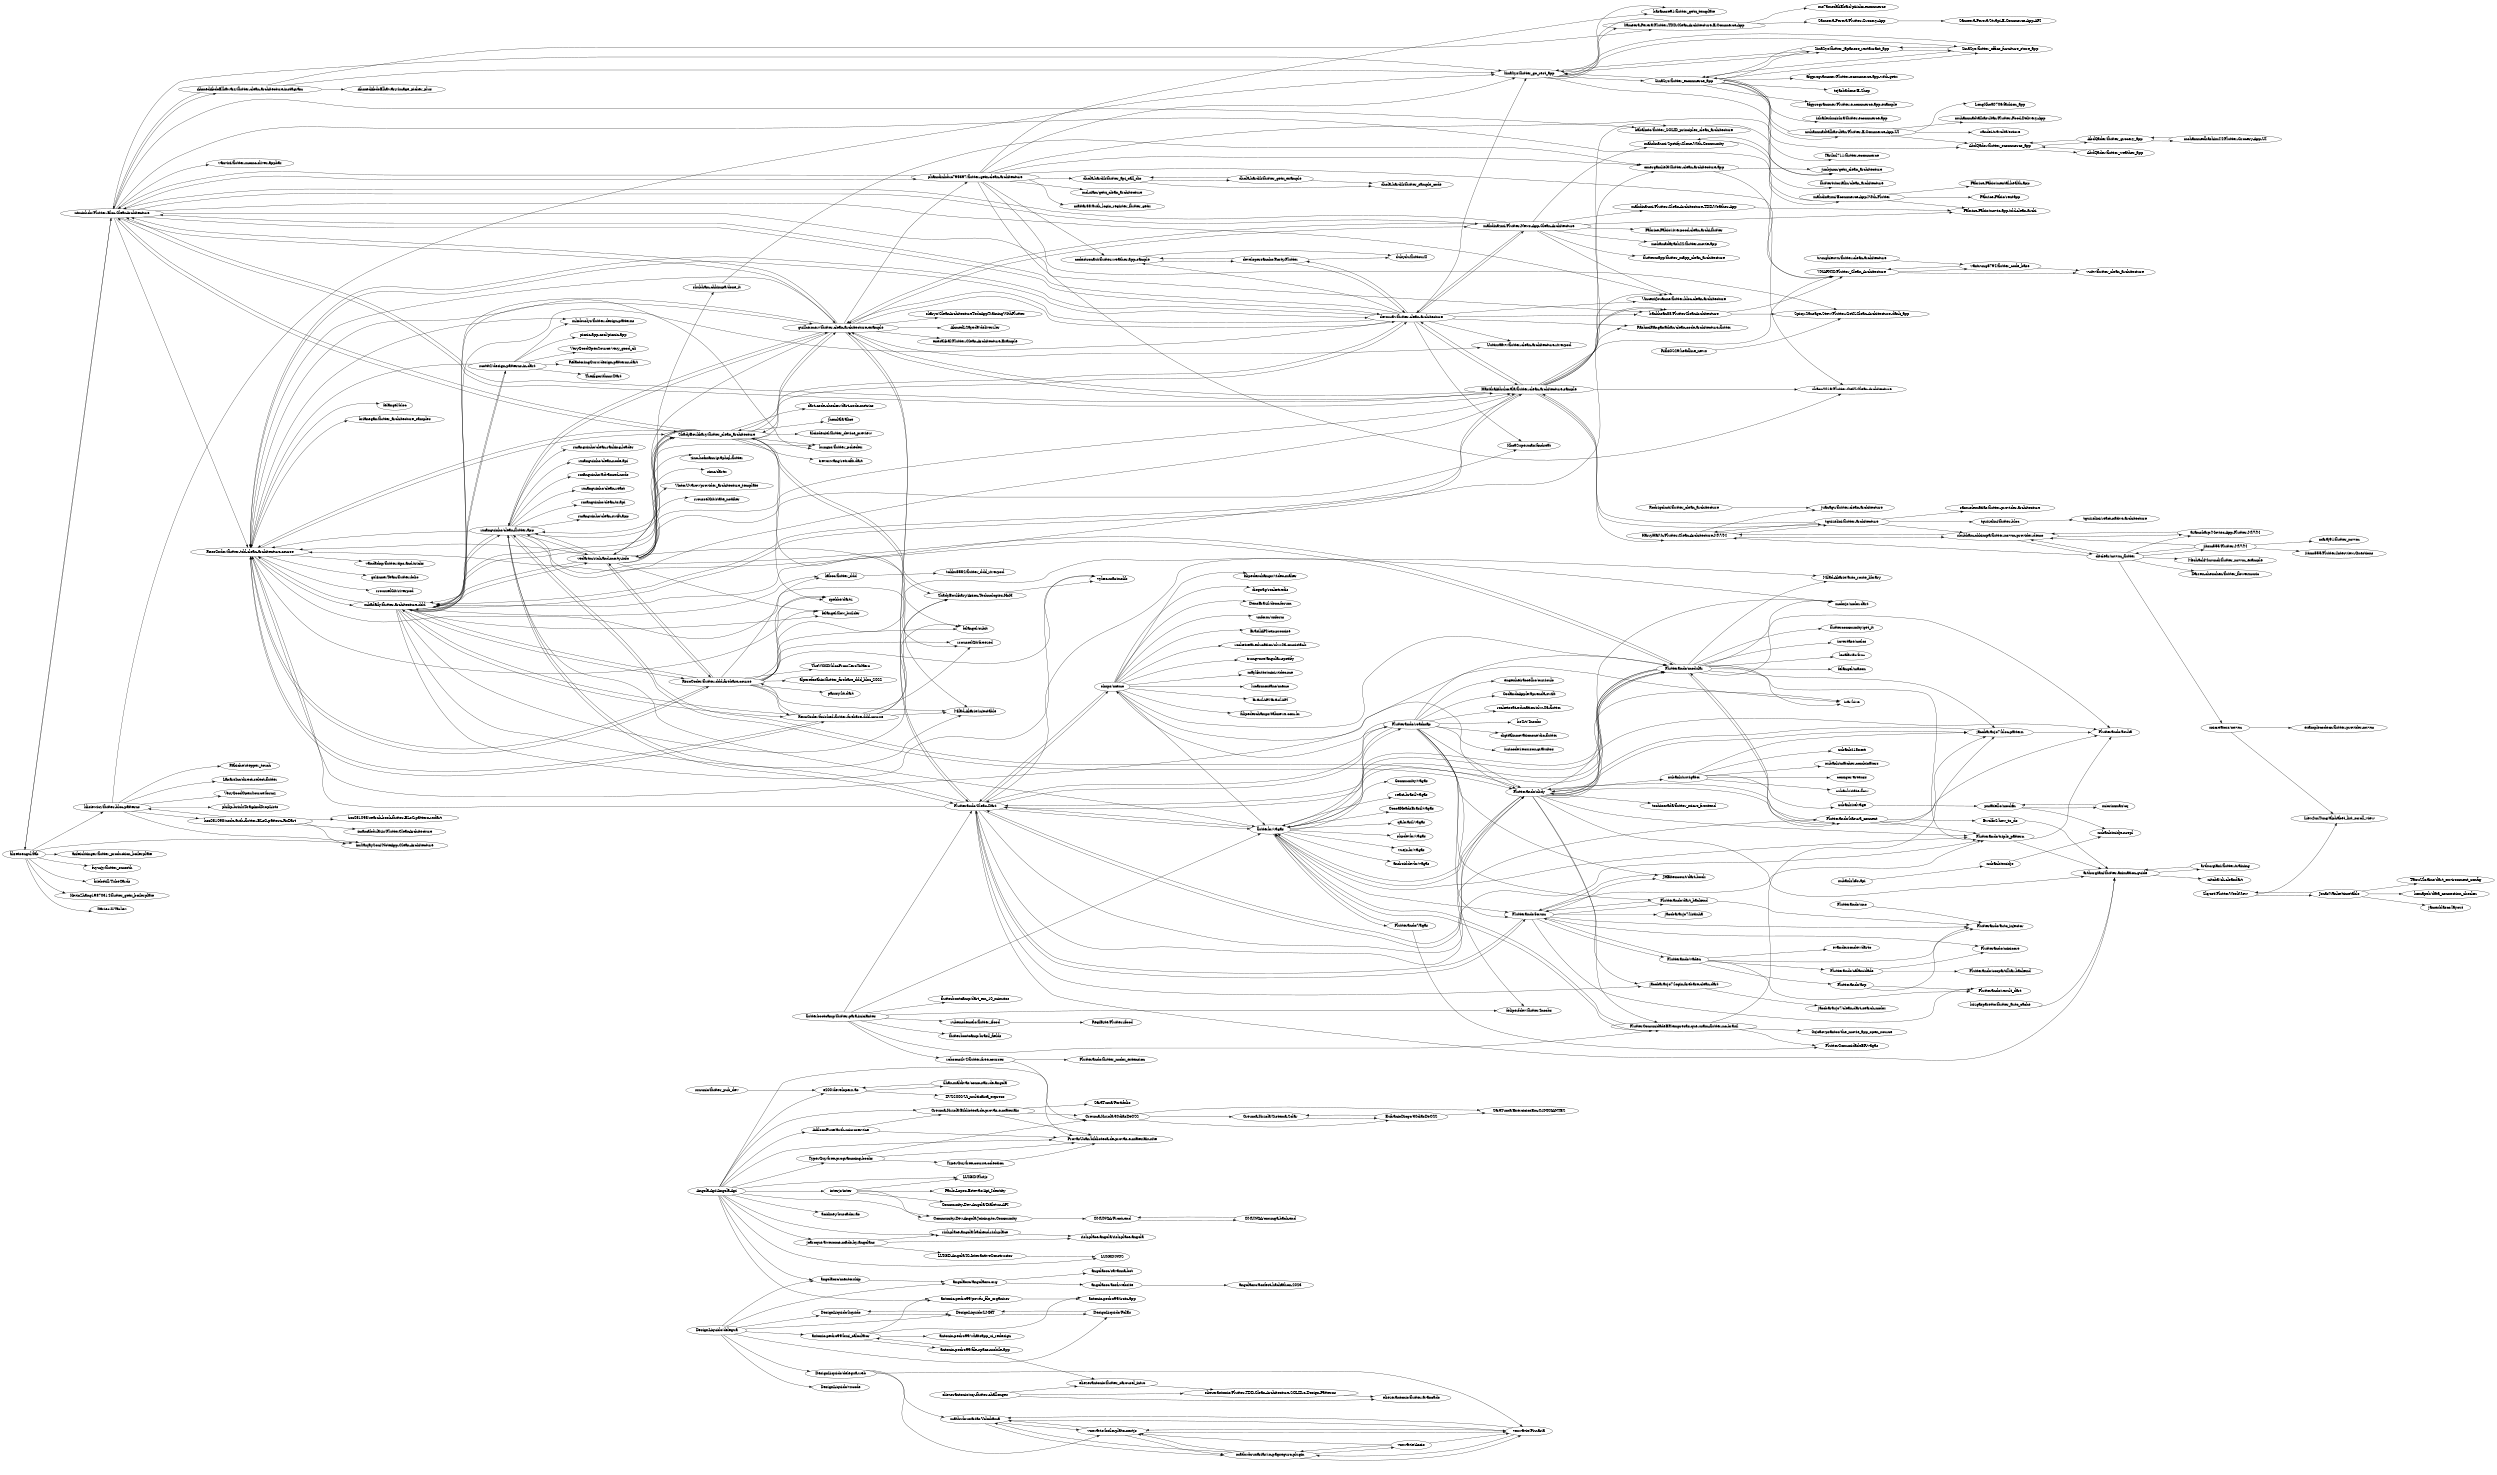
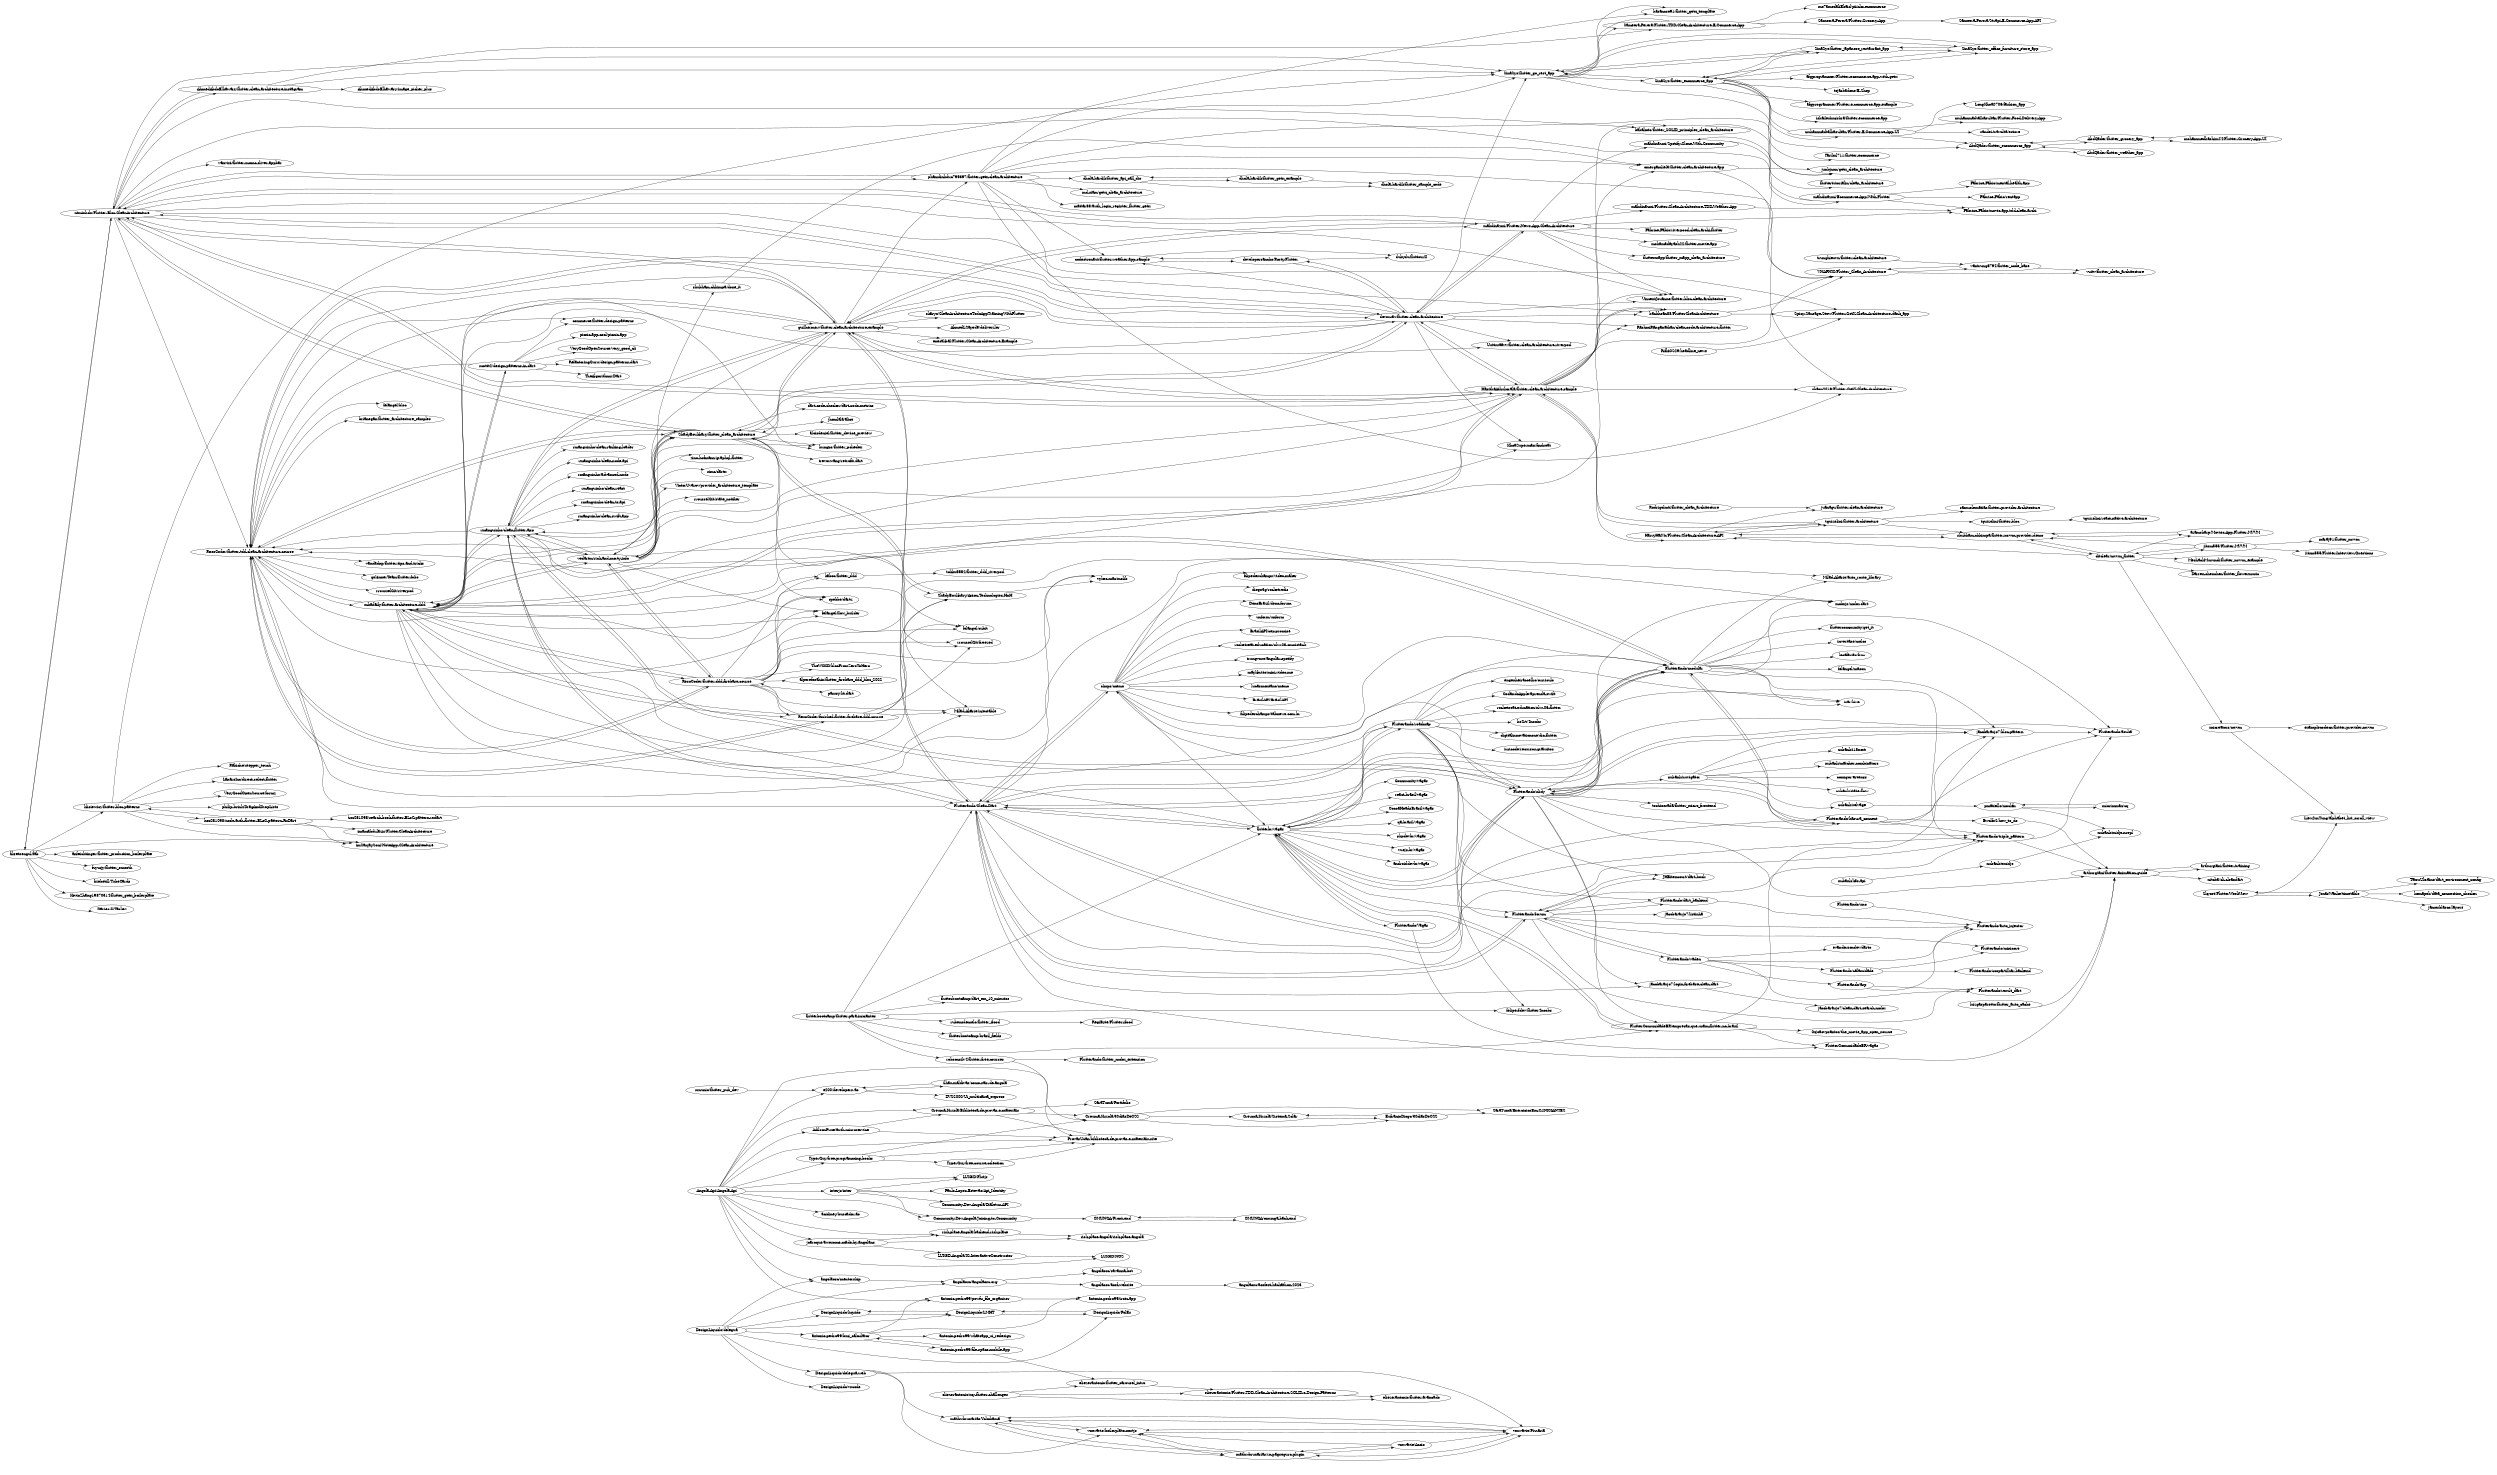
node "mkobuolys/flutter-design-patterns": label "mkobuolys/flutter-design-patterns" -> "commerce/flutter-design-patterns"
node "HarryHaiVn/Flutter-Clean-Architecture-MVVM": label "HarryHaiVn/Flutter-Clean-Architecture-MVVM" -> "HarryHaiVn/Flutter-Clean-Architecture-API"
